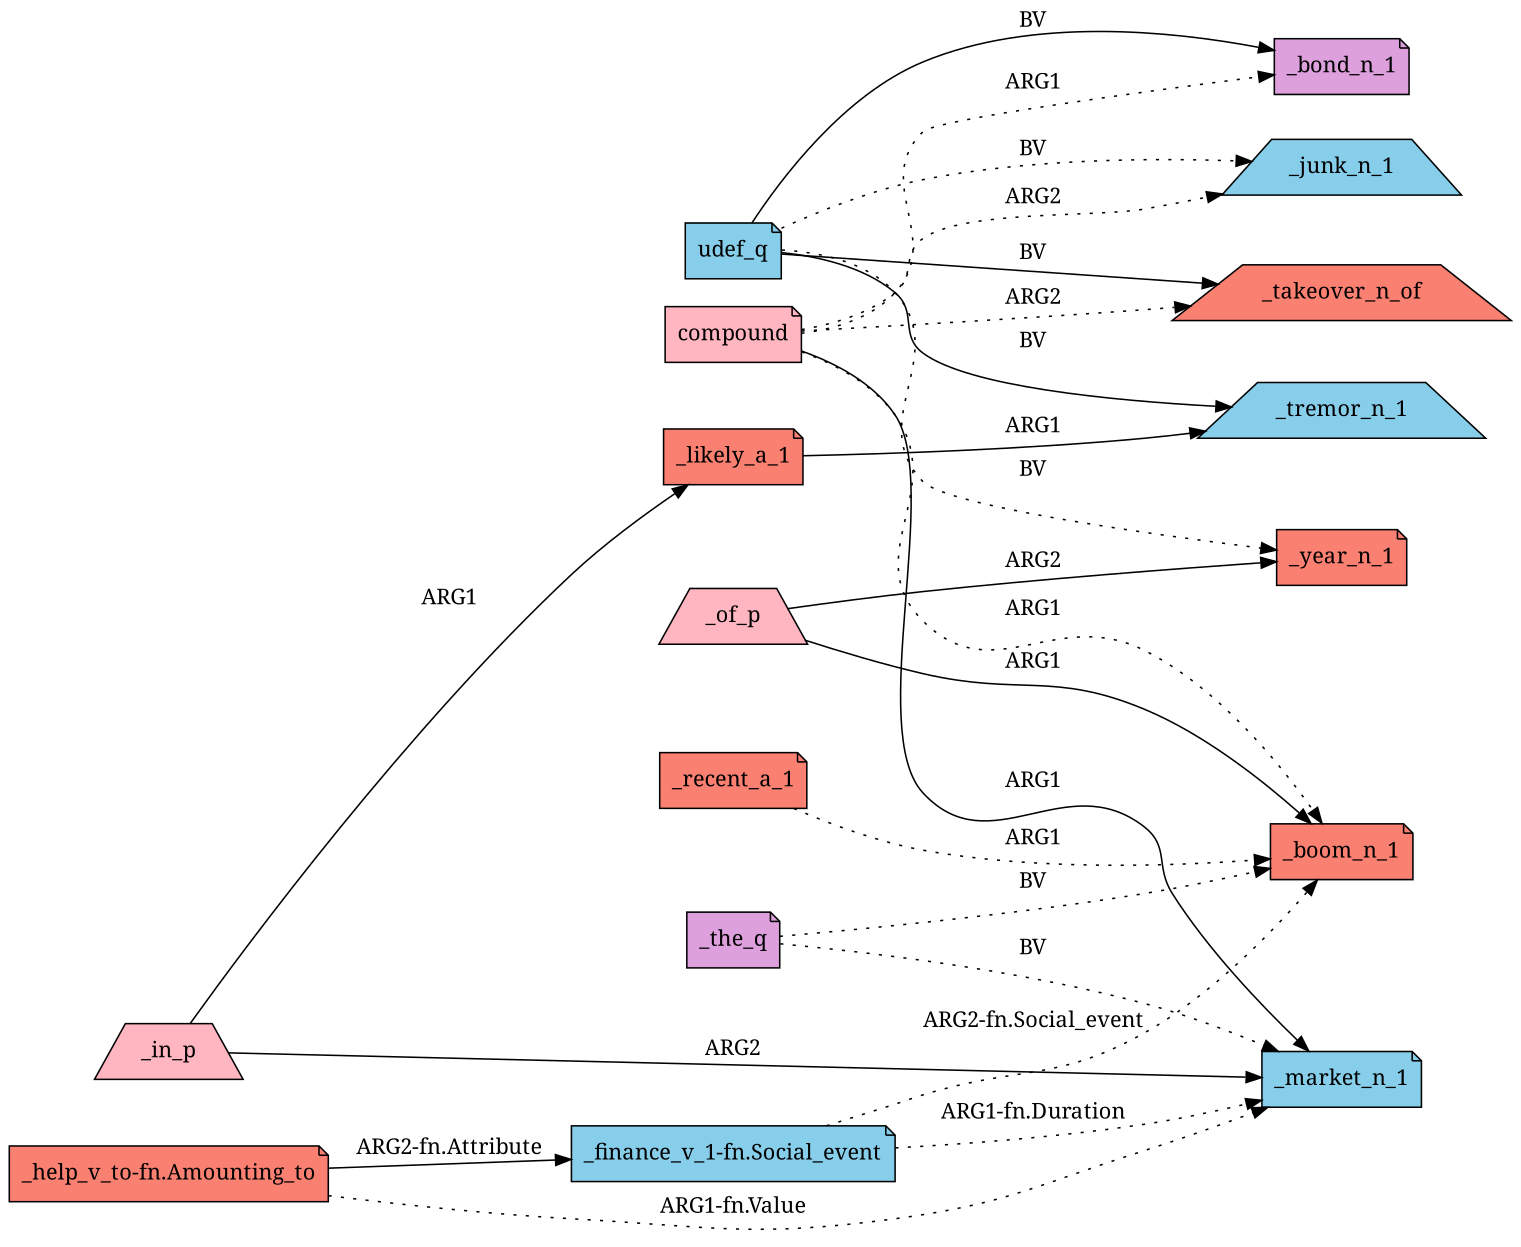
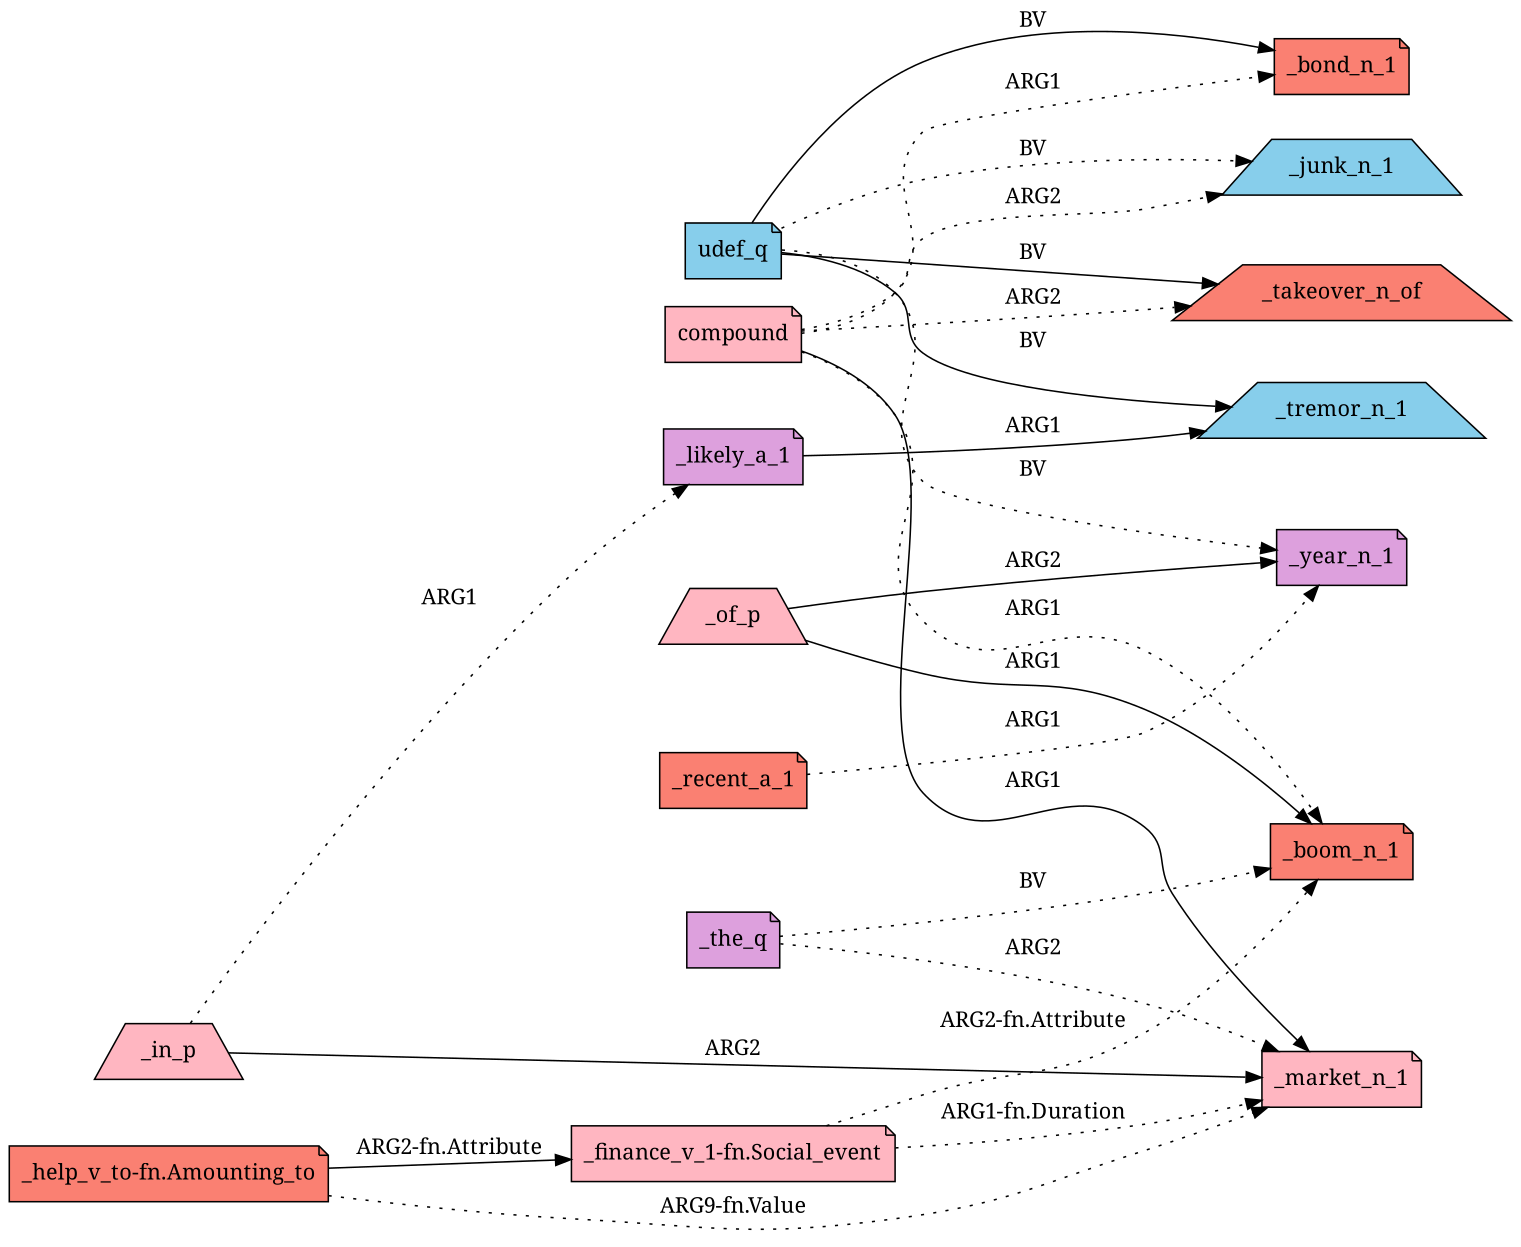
node "_bond_n_1": fillcolor plum -> salmon
node "_likely_a_1": fillcolor salmon -> plum
node "_year_n_1": fillcolor salmon -> plum
edge "_in_p" -> "_likely_a_1": style solid -> dotted
edge "_recent_a_1" -> "_boom_n_1": now "_recent_a_1" -> "_year_n_1"
edge "_the_q" -> "_market_n_1": label "BV" -> "ARG2"
edge "_finance_v_1-fn.Social_event" -> "_boom_n_1": label "ARG2-fn.Social_event" -> "ARG2-fn.Attribute"
node "_market_n_1": fillcolor skyblue -> lightpink
node "_finance_v_1-fn.Social_event": fillcolor skyblue -> lightpink
edge "_help_v_to-fn.Amounting_to" -> "_market_n_1": label "ARG1-fn.Value" -> "ARG9-fn.Value"
